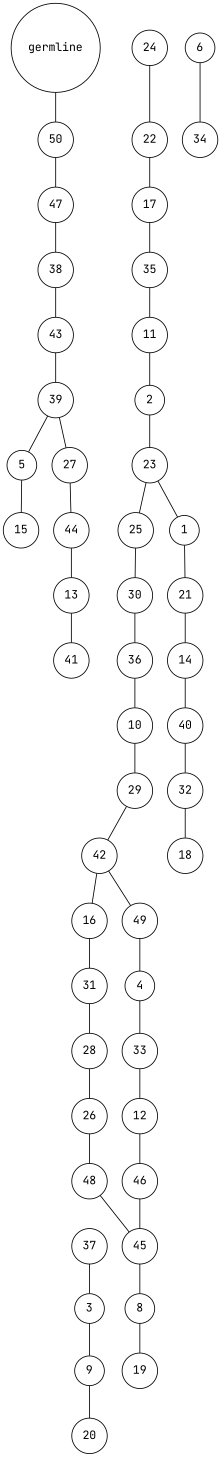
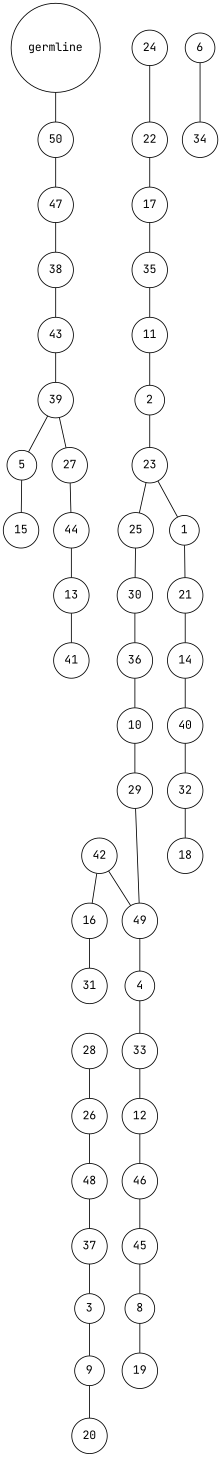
edge "29" -- "42": now "29" -- "49"
edge "31" -- "28": removed
edge "48" -- "45": now "48" -- "37"
